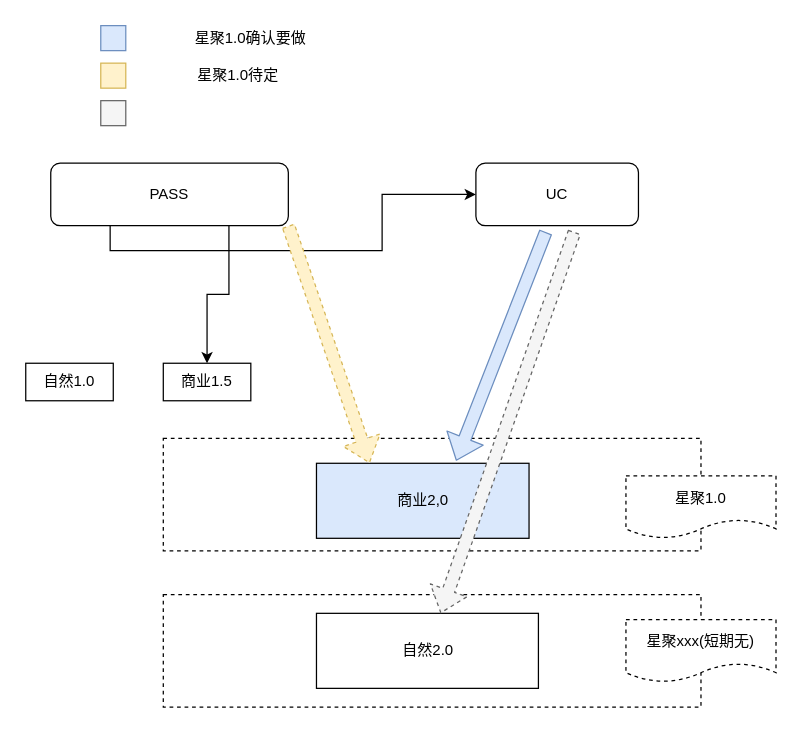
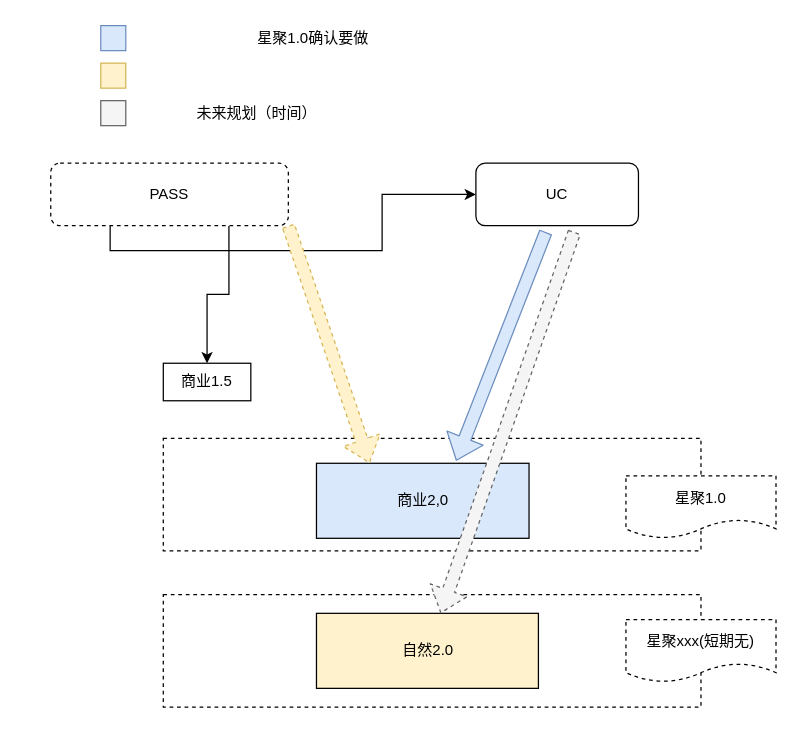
node "星聚1.0确认要做": moved (251, 38) -> (313, 38)
node "星聚1.0待定": removed
node "未来规划（时间）": added
node "PASS": style solid -> dashed
node "自然1.0": removed
node "自然2.0": fillcolor #ffffff -> #fff2cc
